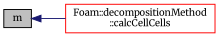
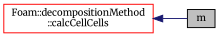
edge "Foam::decompositionMethod ::calcCellCells" -> "m": reversed
